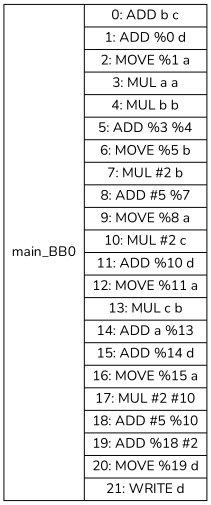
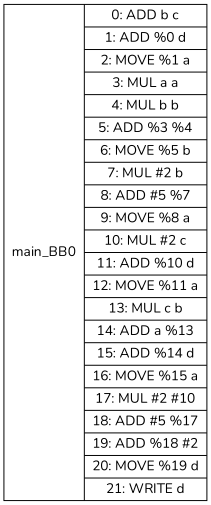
node "main_BB0": text "18: ADD #5 %10" -> "18: ADD #5 %17"
